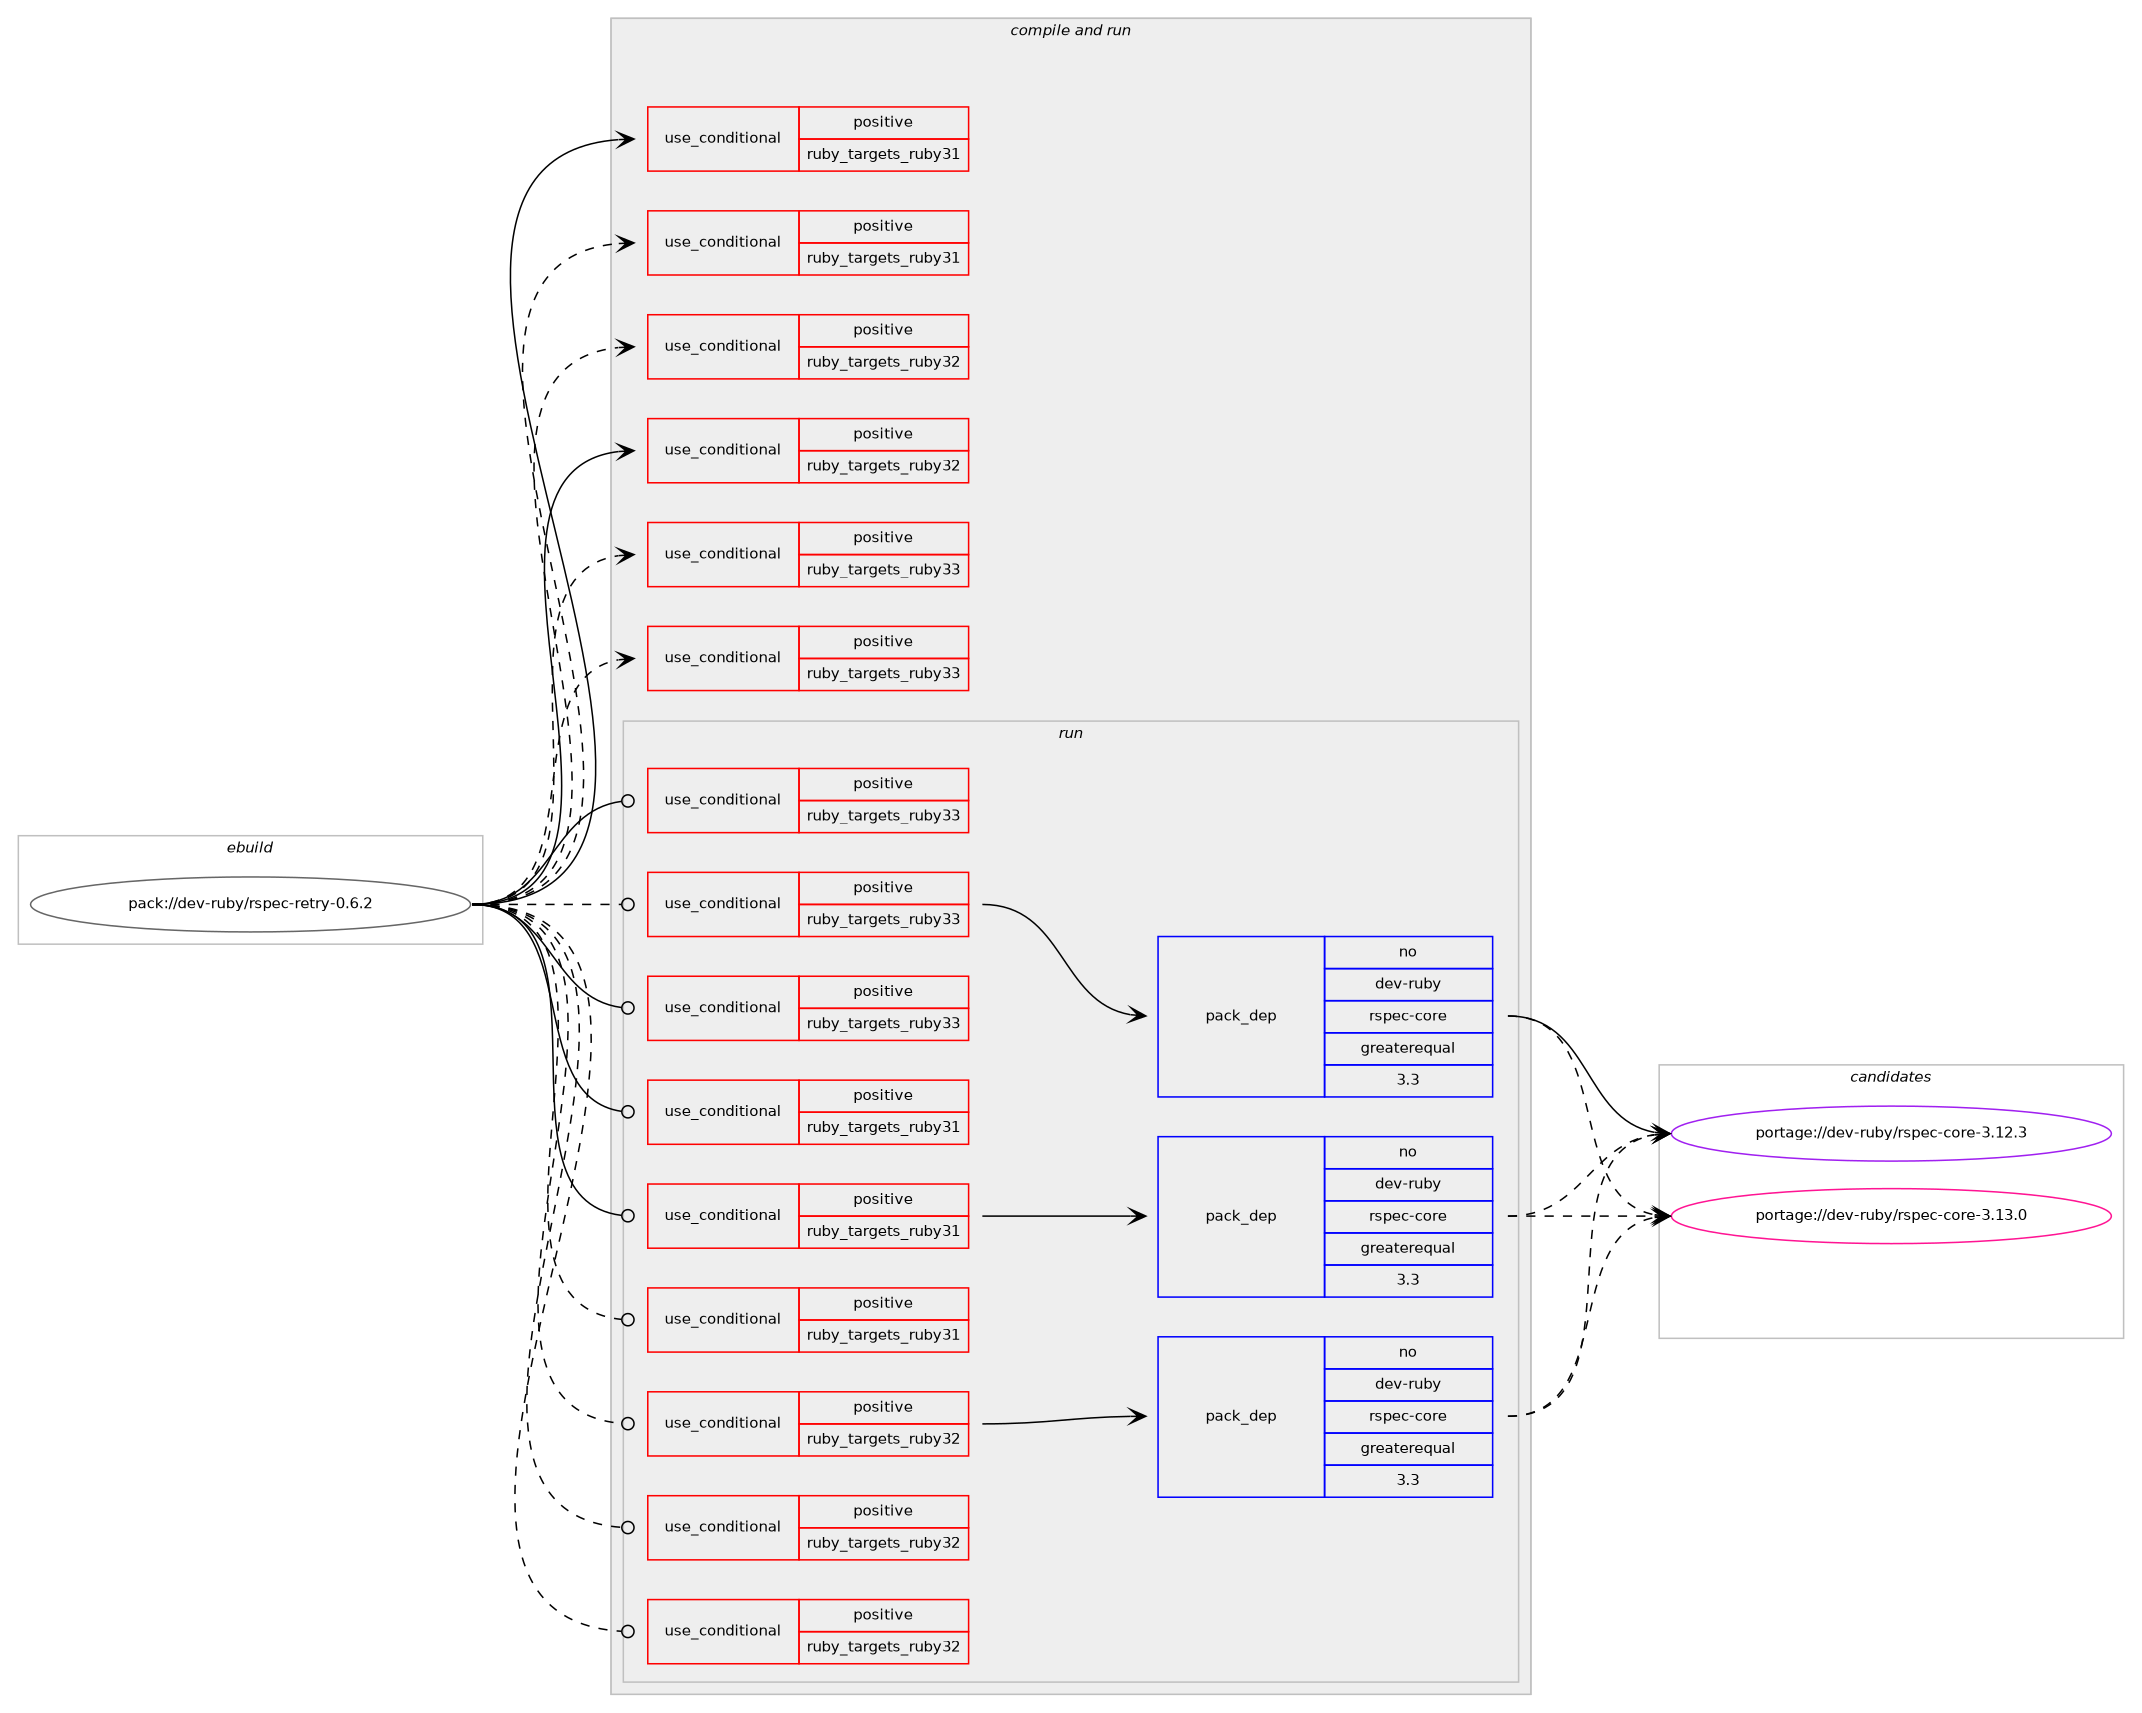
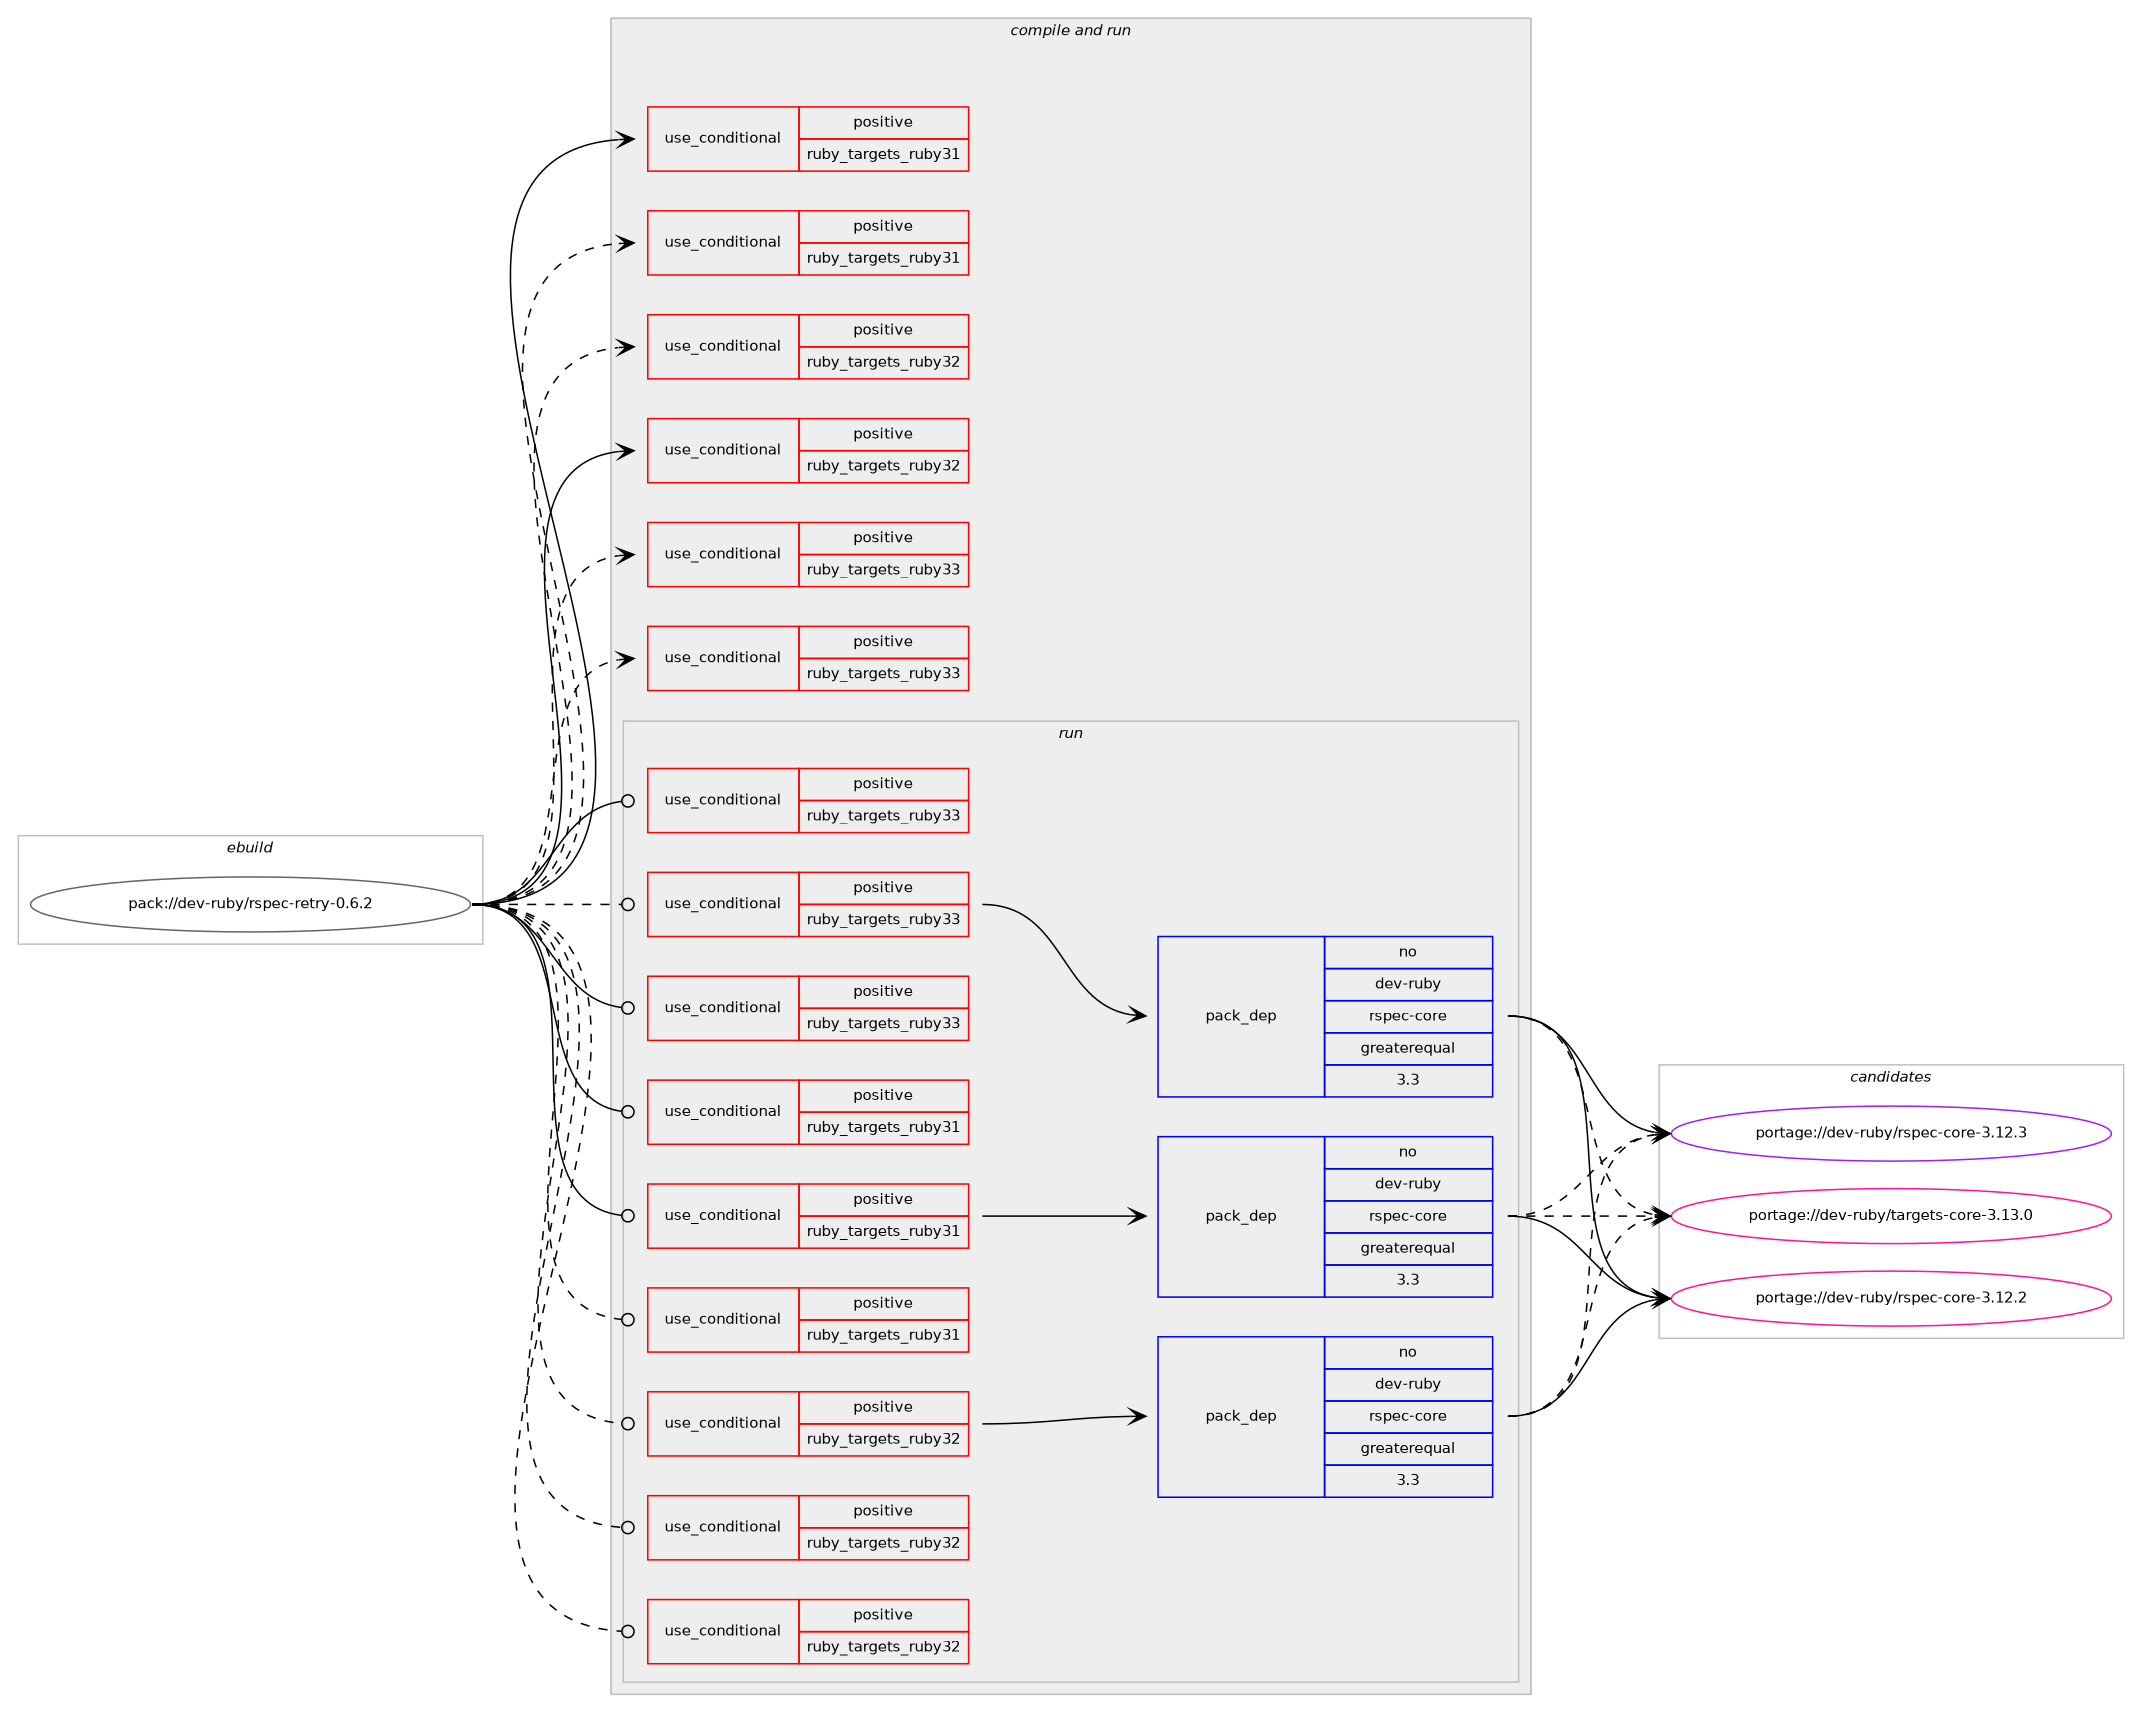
node "portage://dev-ruby/rspec-core-3.13.0": label "portage://dev-ruby/rspec-core-3.13.0" -> "portage://dev-ruby/targets-core-3.13.0"
node "portage://dev-ruby/rspec-core-3.12.2": added
